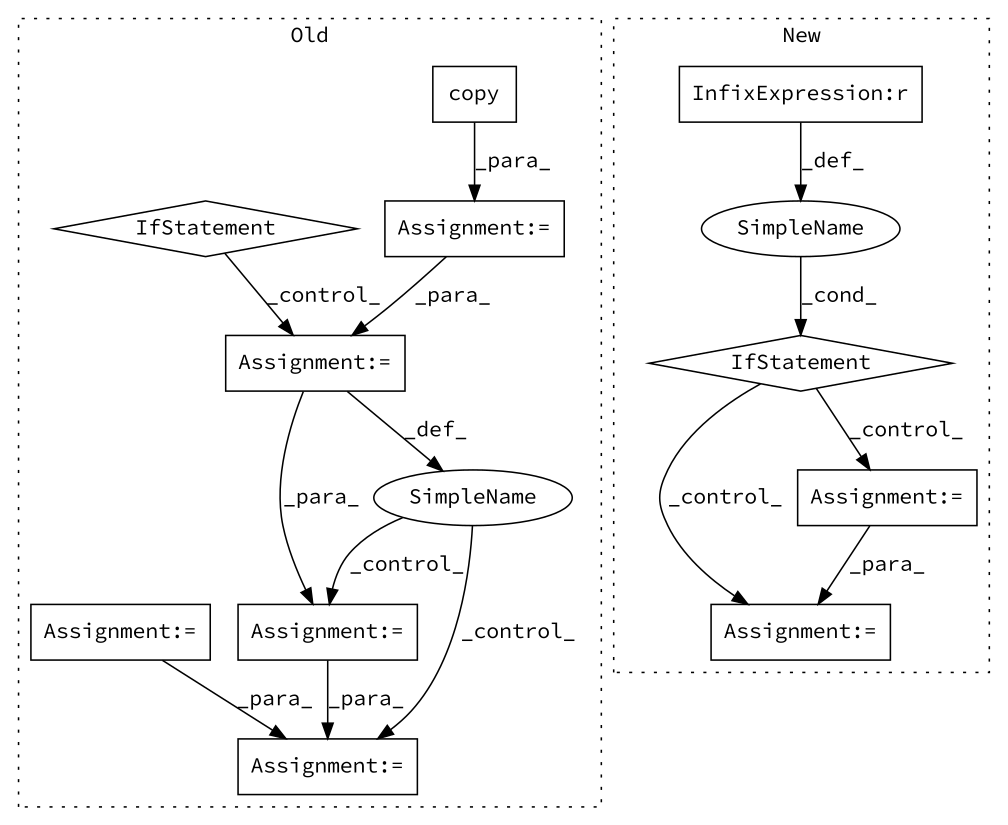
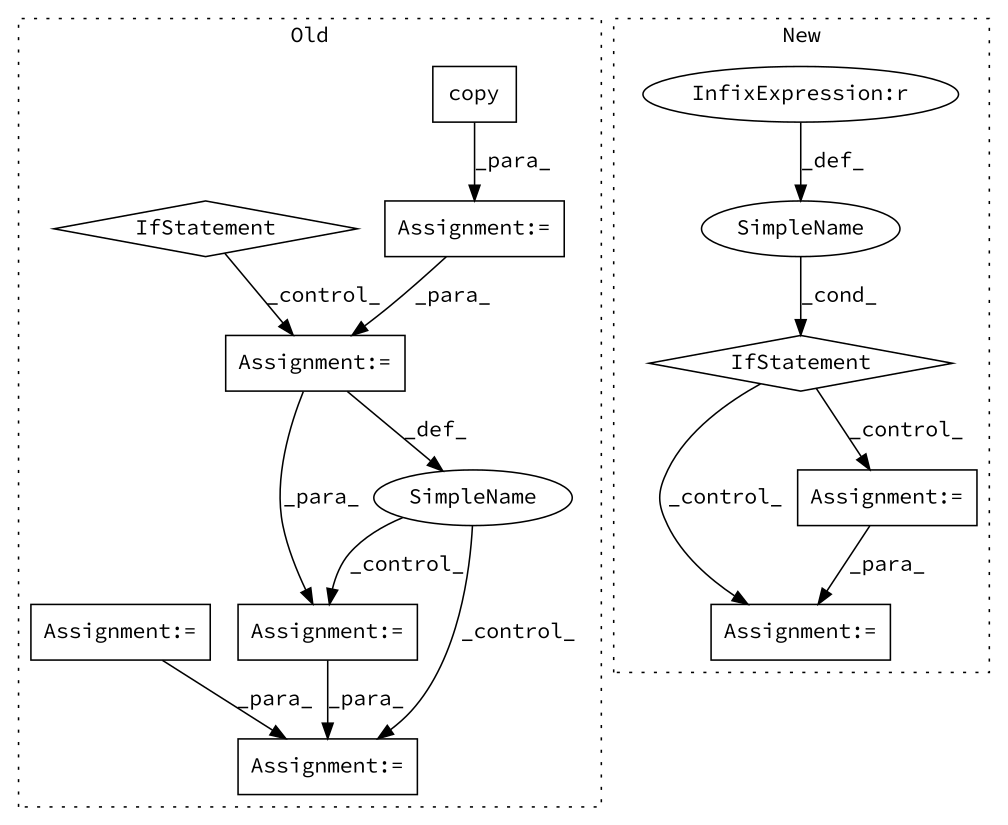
node "InfixExpression:r": shape box -> ellipse
